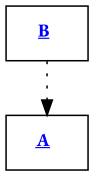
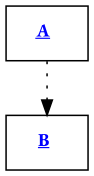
edge "B" -> "A": reversed
